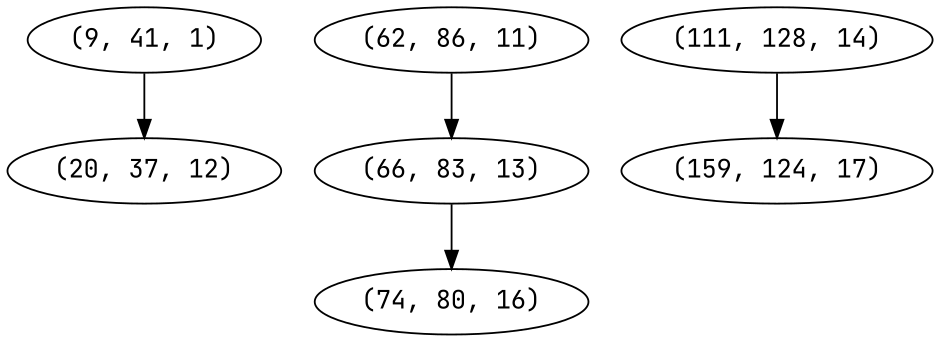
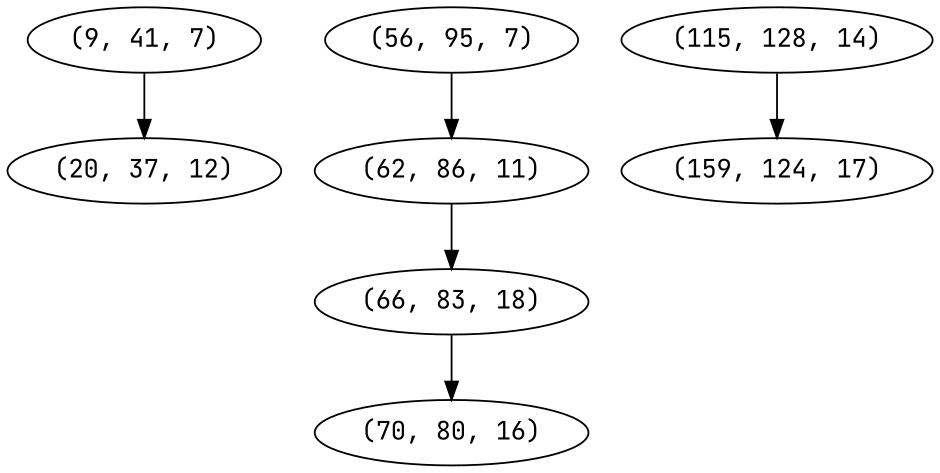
node "(9, 41, 1)": label "(9, 41, 1)" -> "(9, 41, 7)"
node "(56, 95, 7)": added
node "(111, 128, 14)": label "(111, 128, 14)" -> "(115, 128, 14)"
node "(66, 83, 13)": label "(66, 83, 13)" -> "(66, 83, 18)"
node "(74, 80, 16)": label "(74, 80, 16)" -> "(70, 80, 16)"
